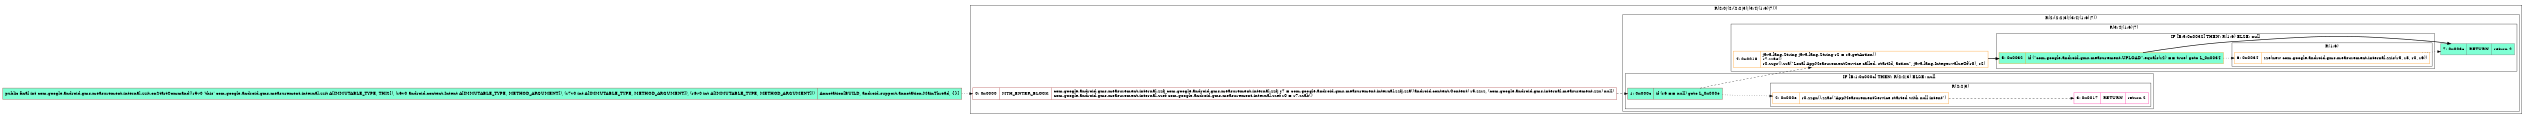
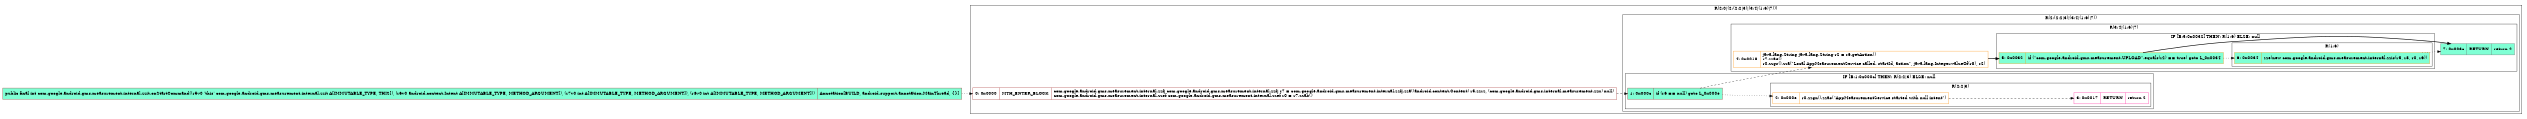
node "6: 0x0034": fillcolor white -> aquamarine
